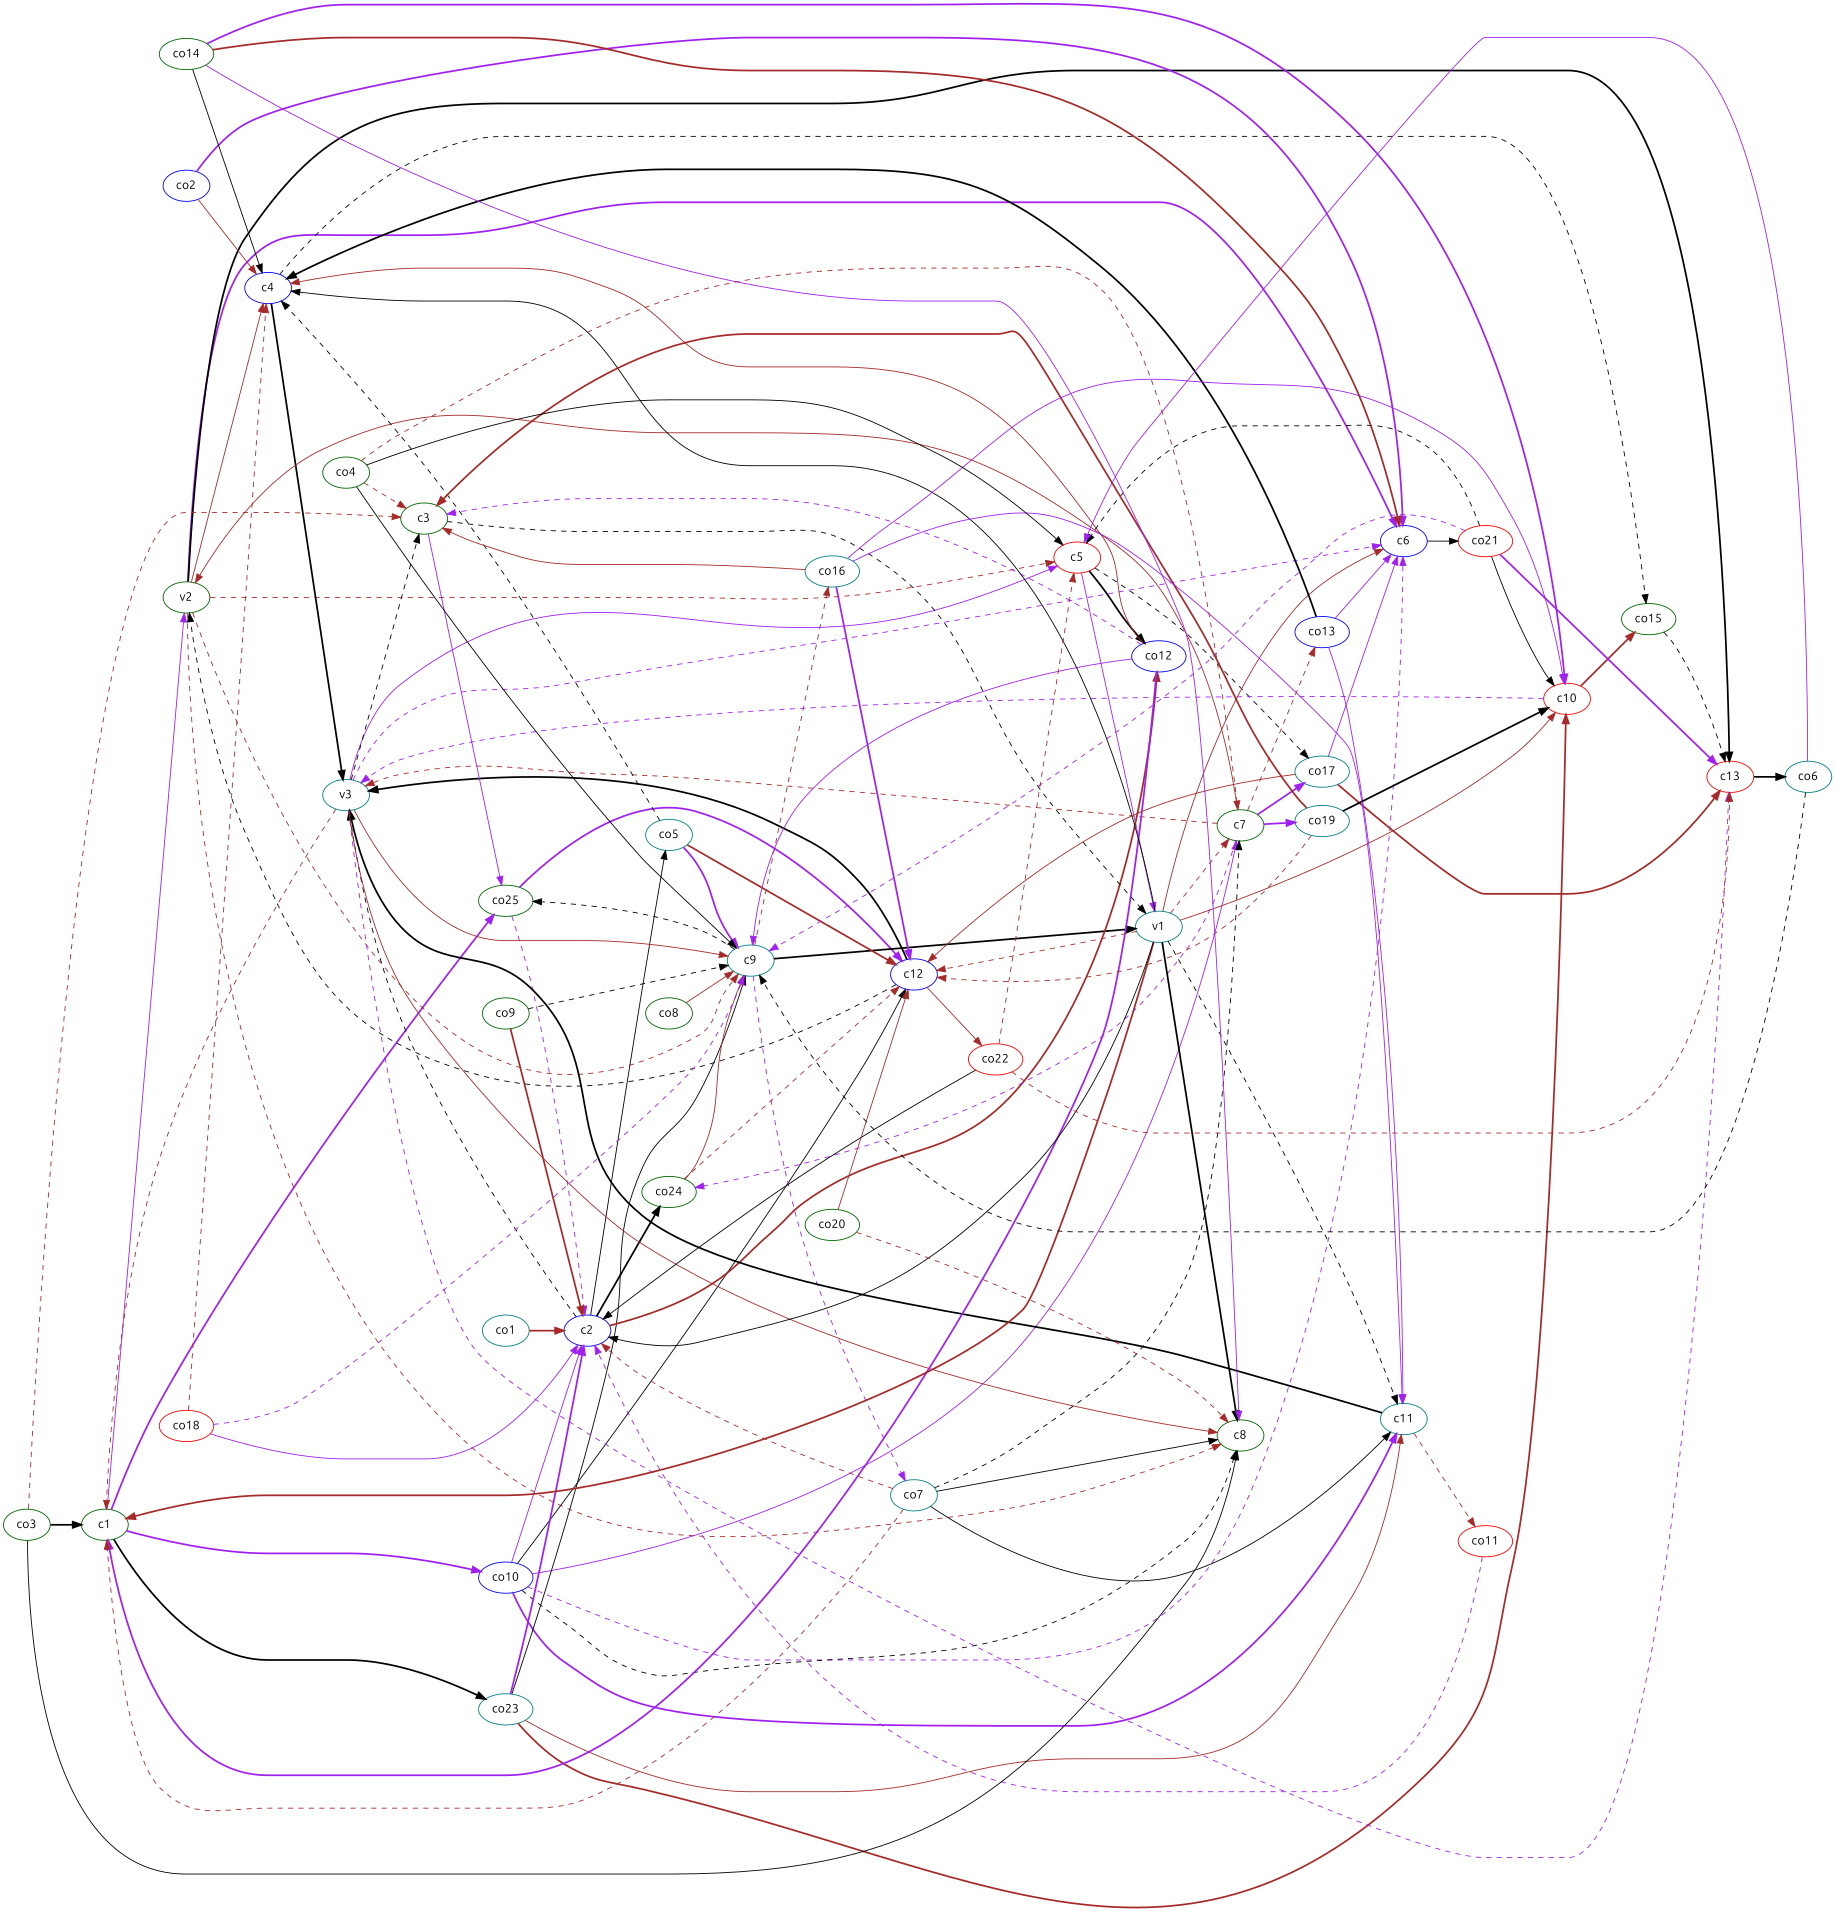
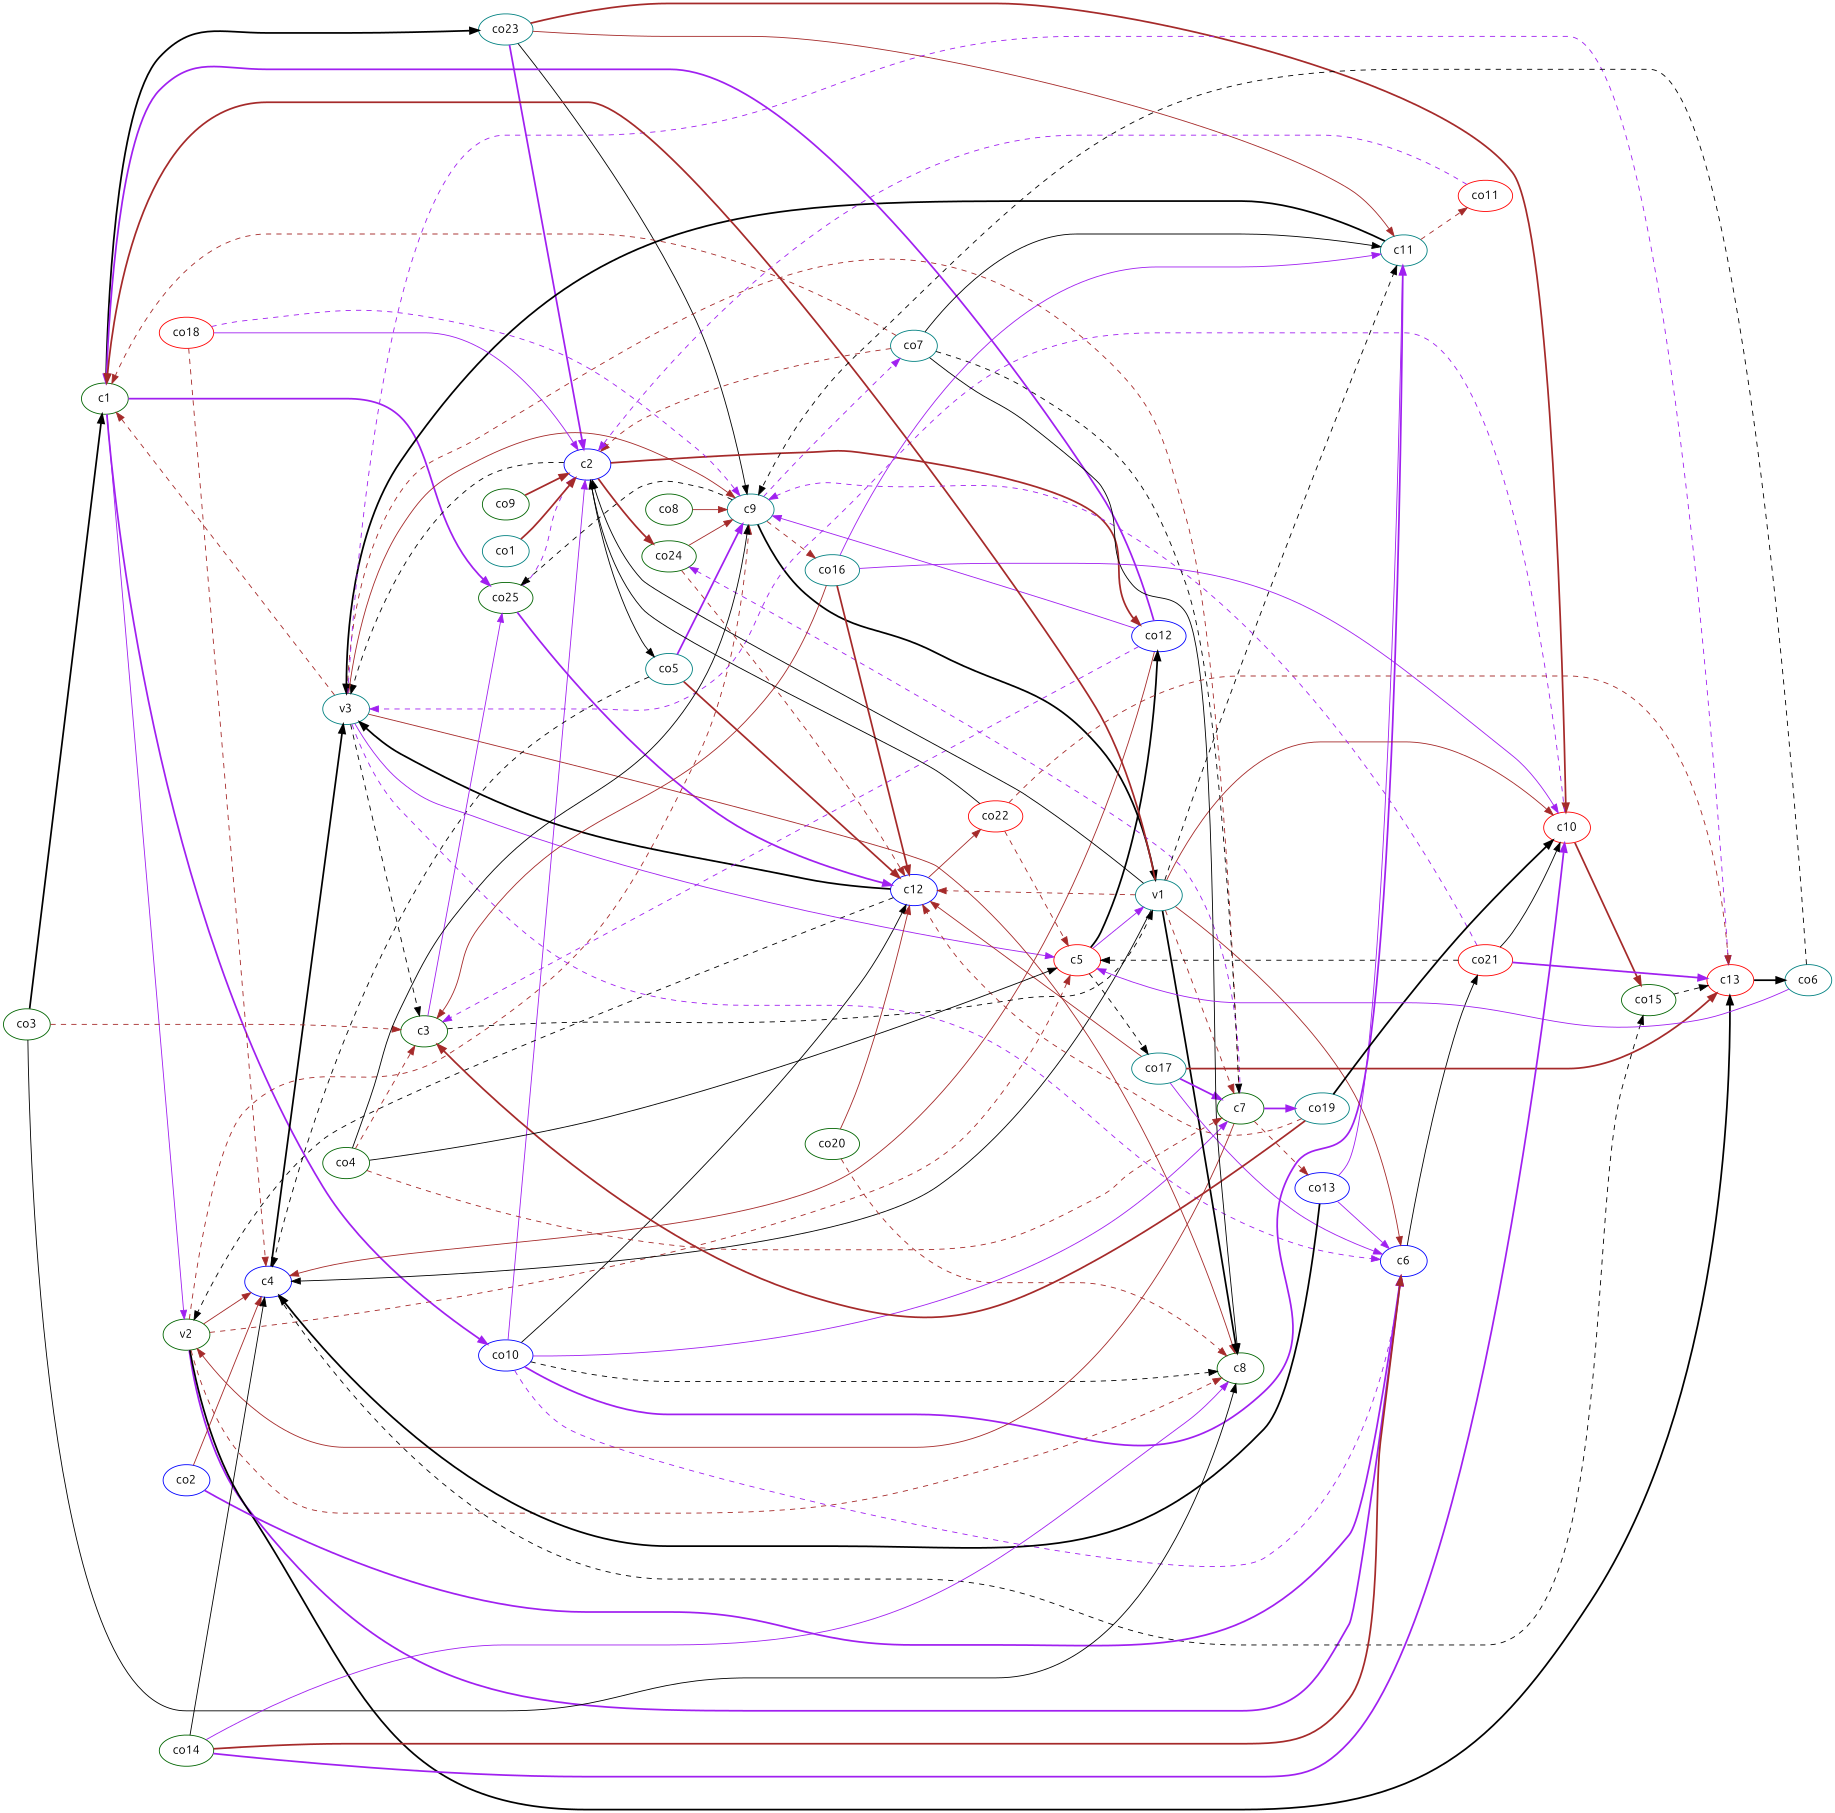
edge "co16" -> "c12": color purple -> brown
edge "c7" -> "co17": reversed
edge "co9" -> "c9": removed
edge "c2" -> "co24": color black -> brown
